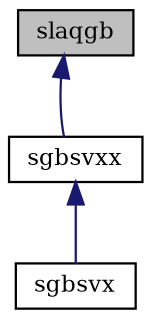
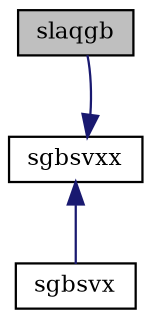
edge "sgbsvxx" -> "slaqgb": reversed
